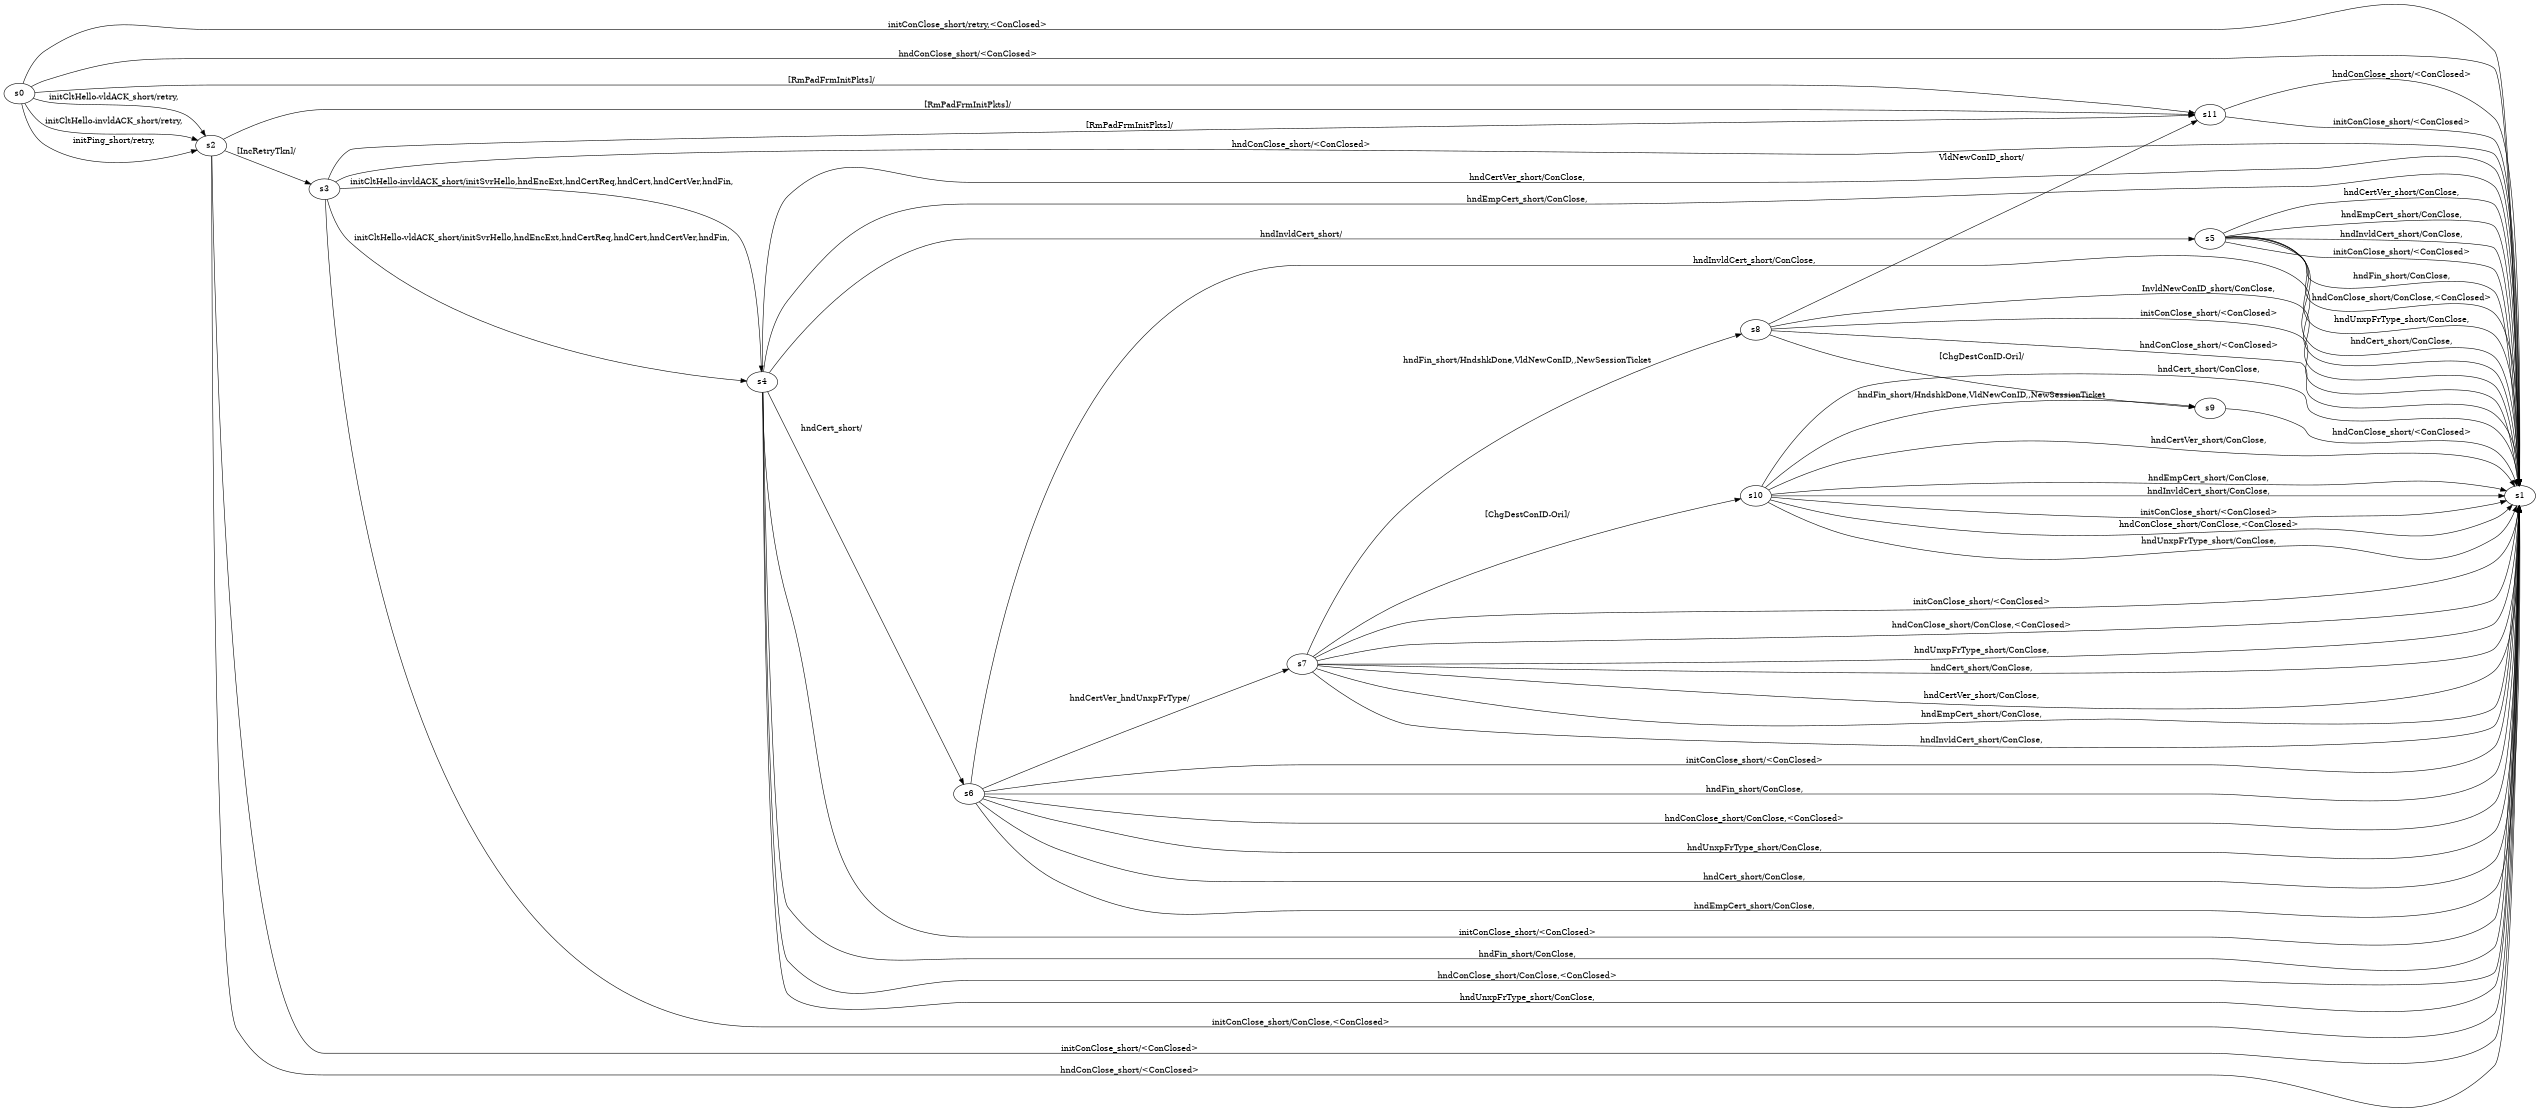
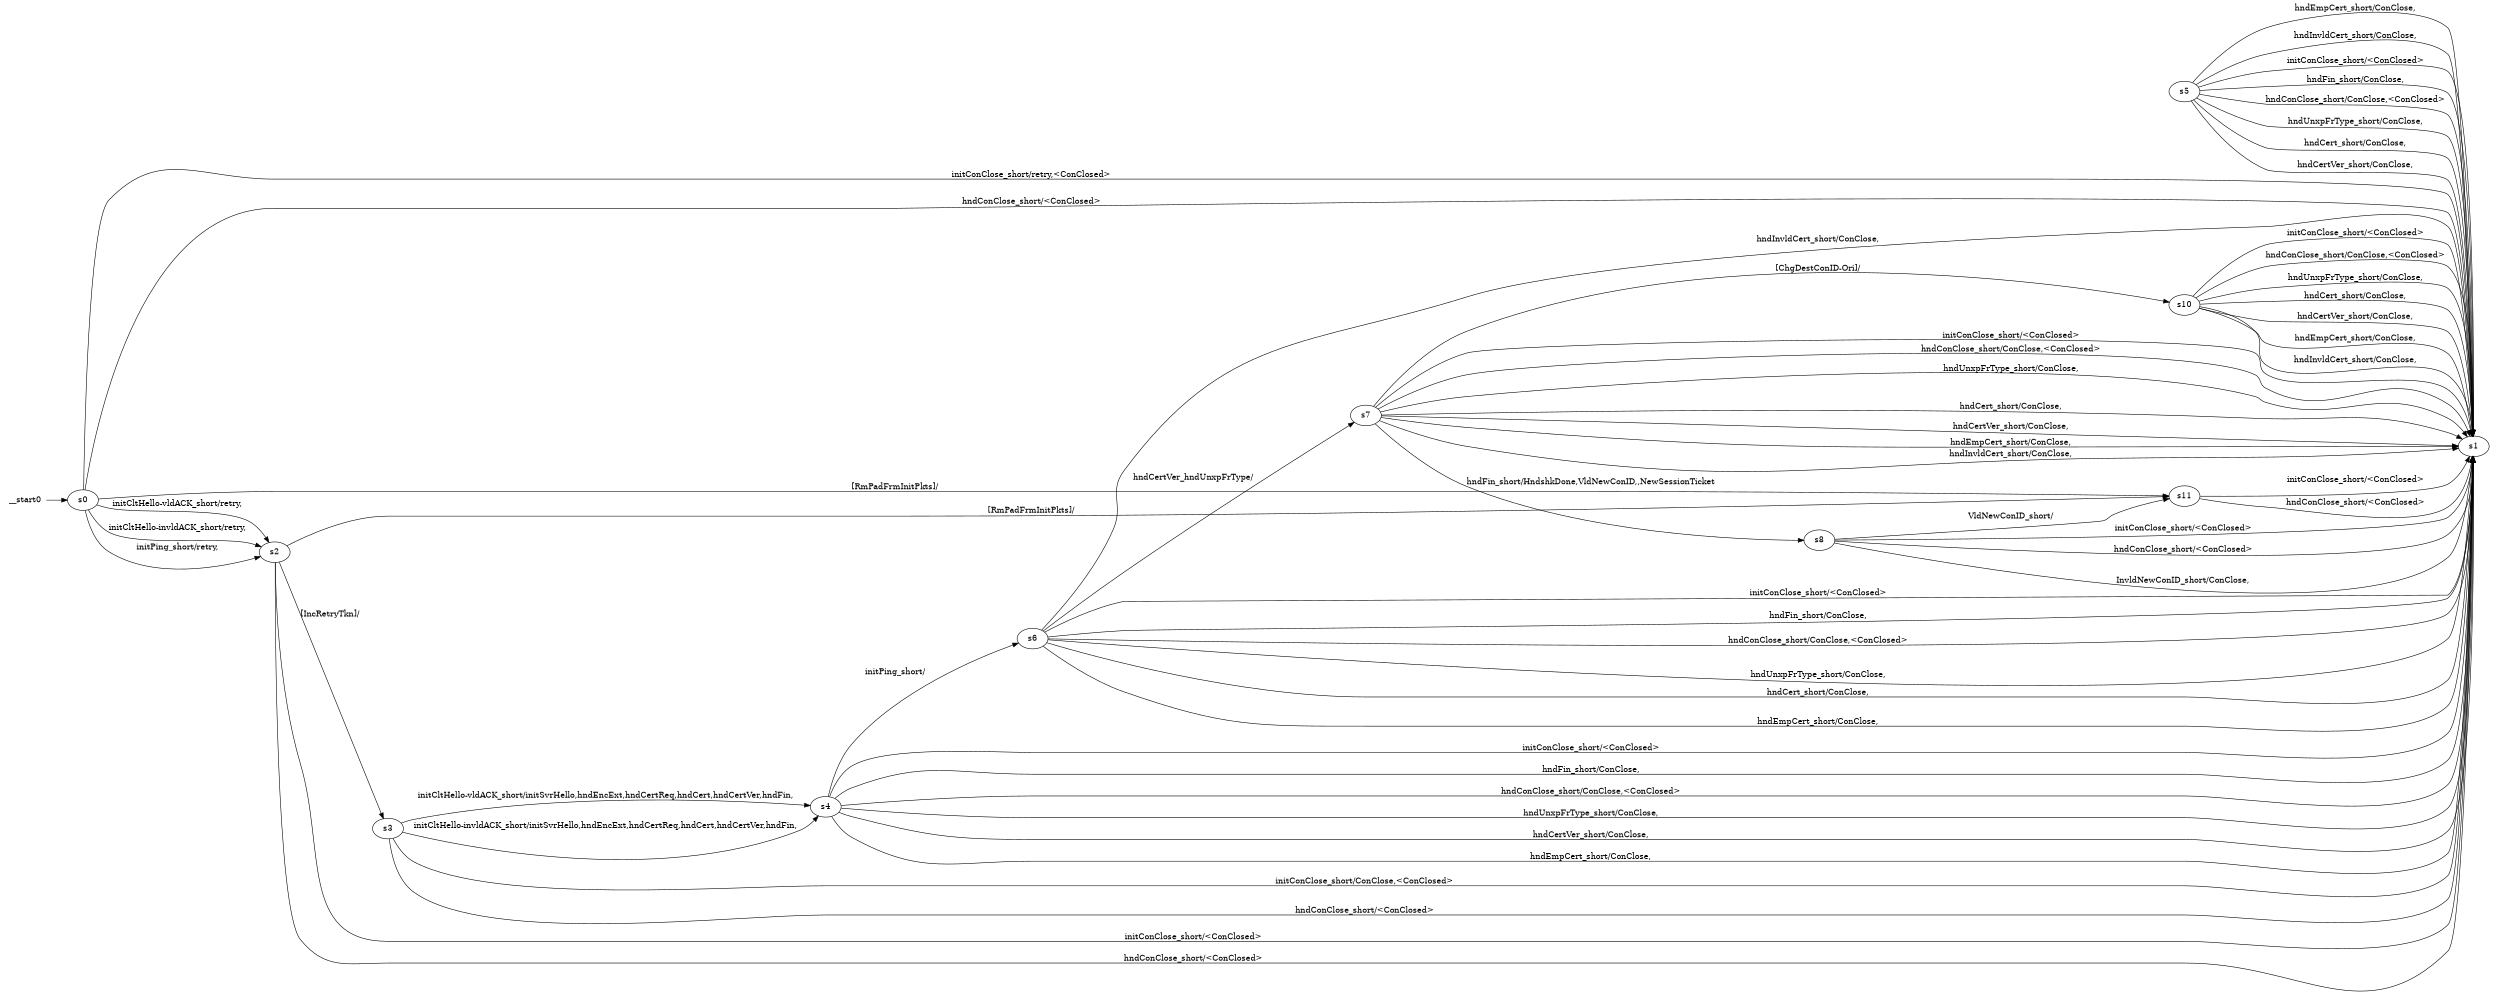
edge "s3" -> "s11": removed, label "[RmPadFrmInitPkts]/"
edge "s4" -> "s5": removed, label "hndInvldCert_short/"
node "s9": removed
edge "s4" -> "s6": label "hndCert_short/ " -> "initPing_short/ "
node "__start0": added
